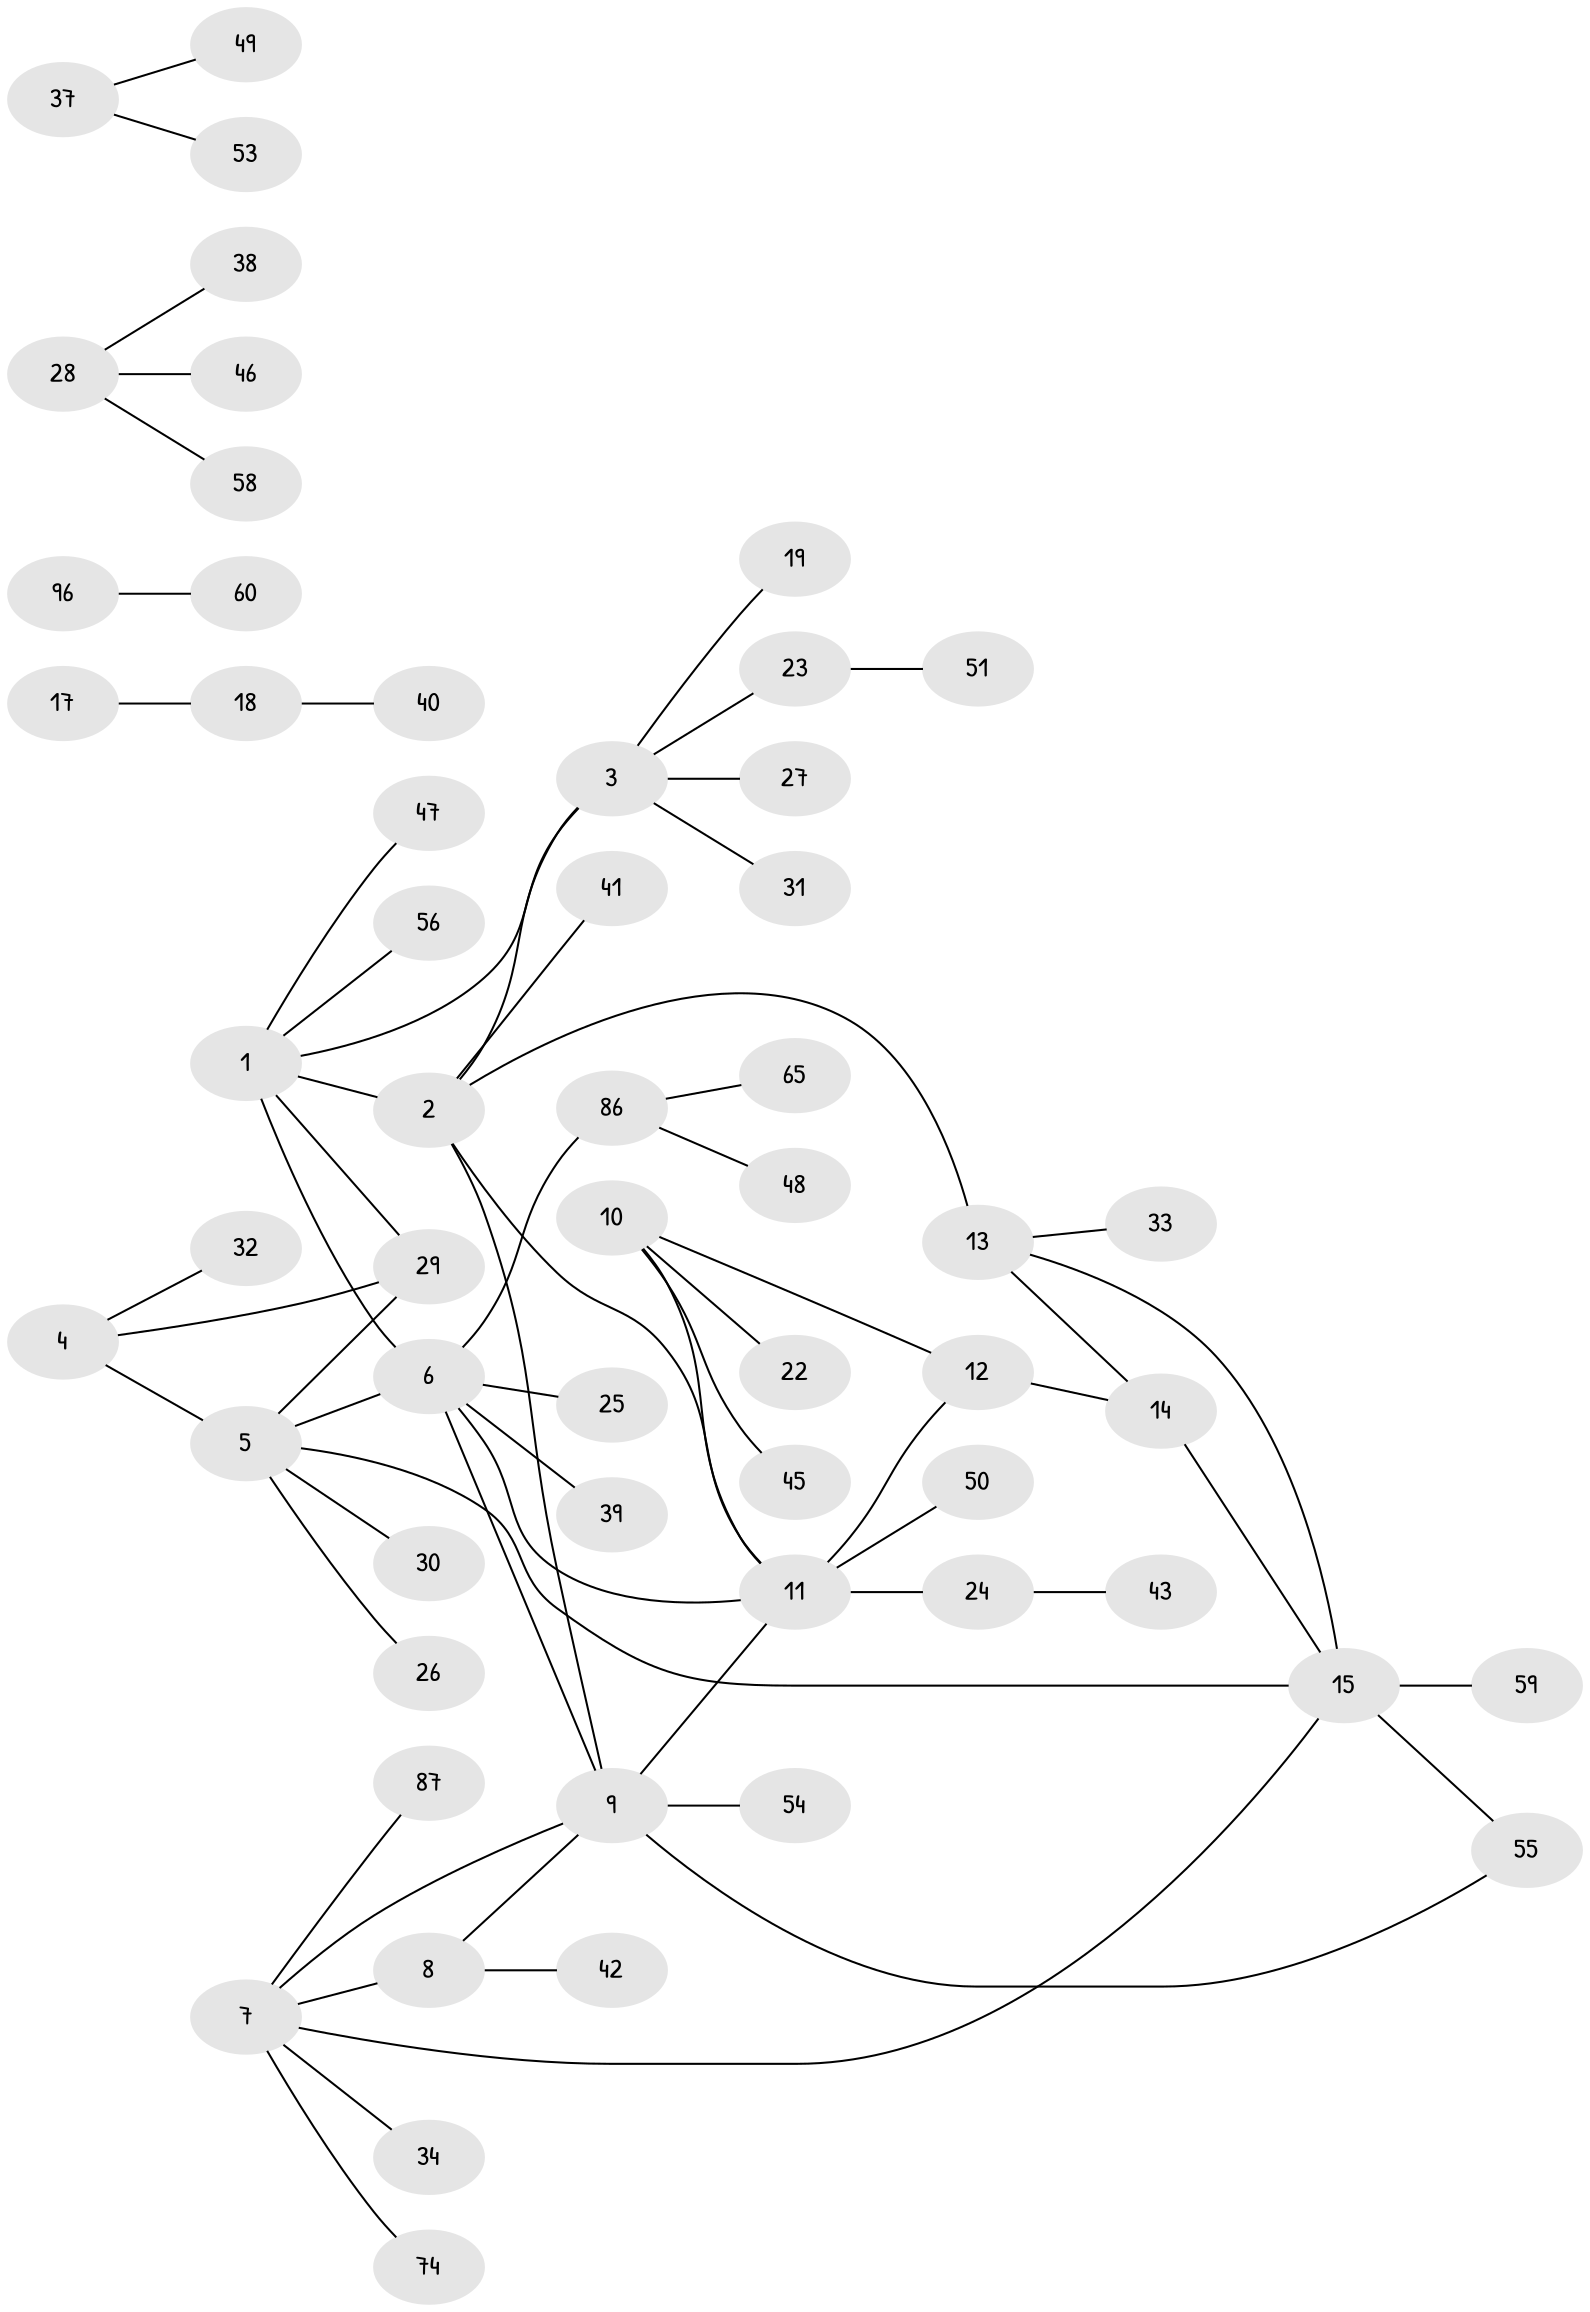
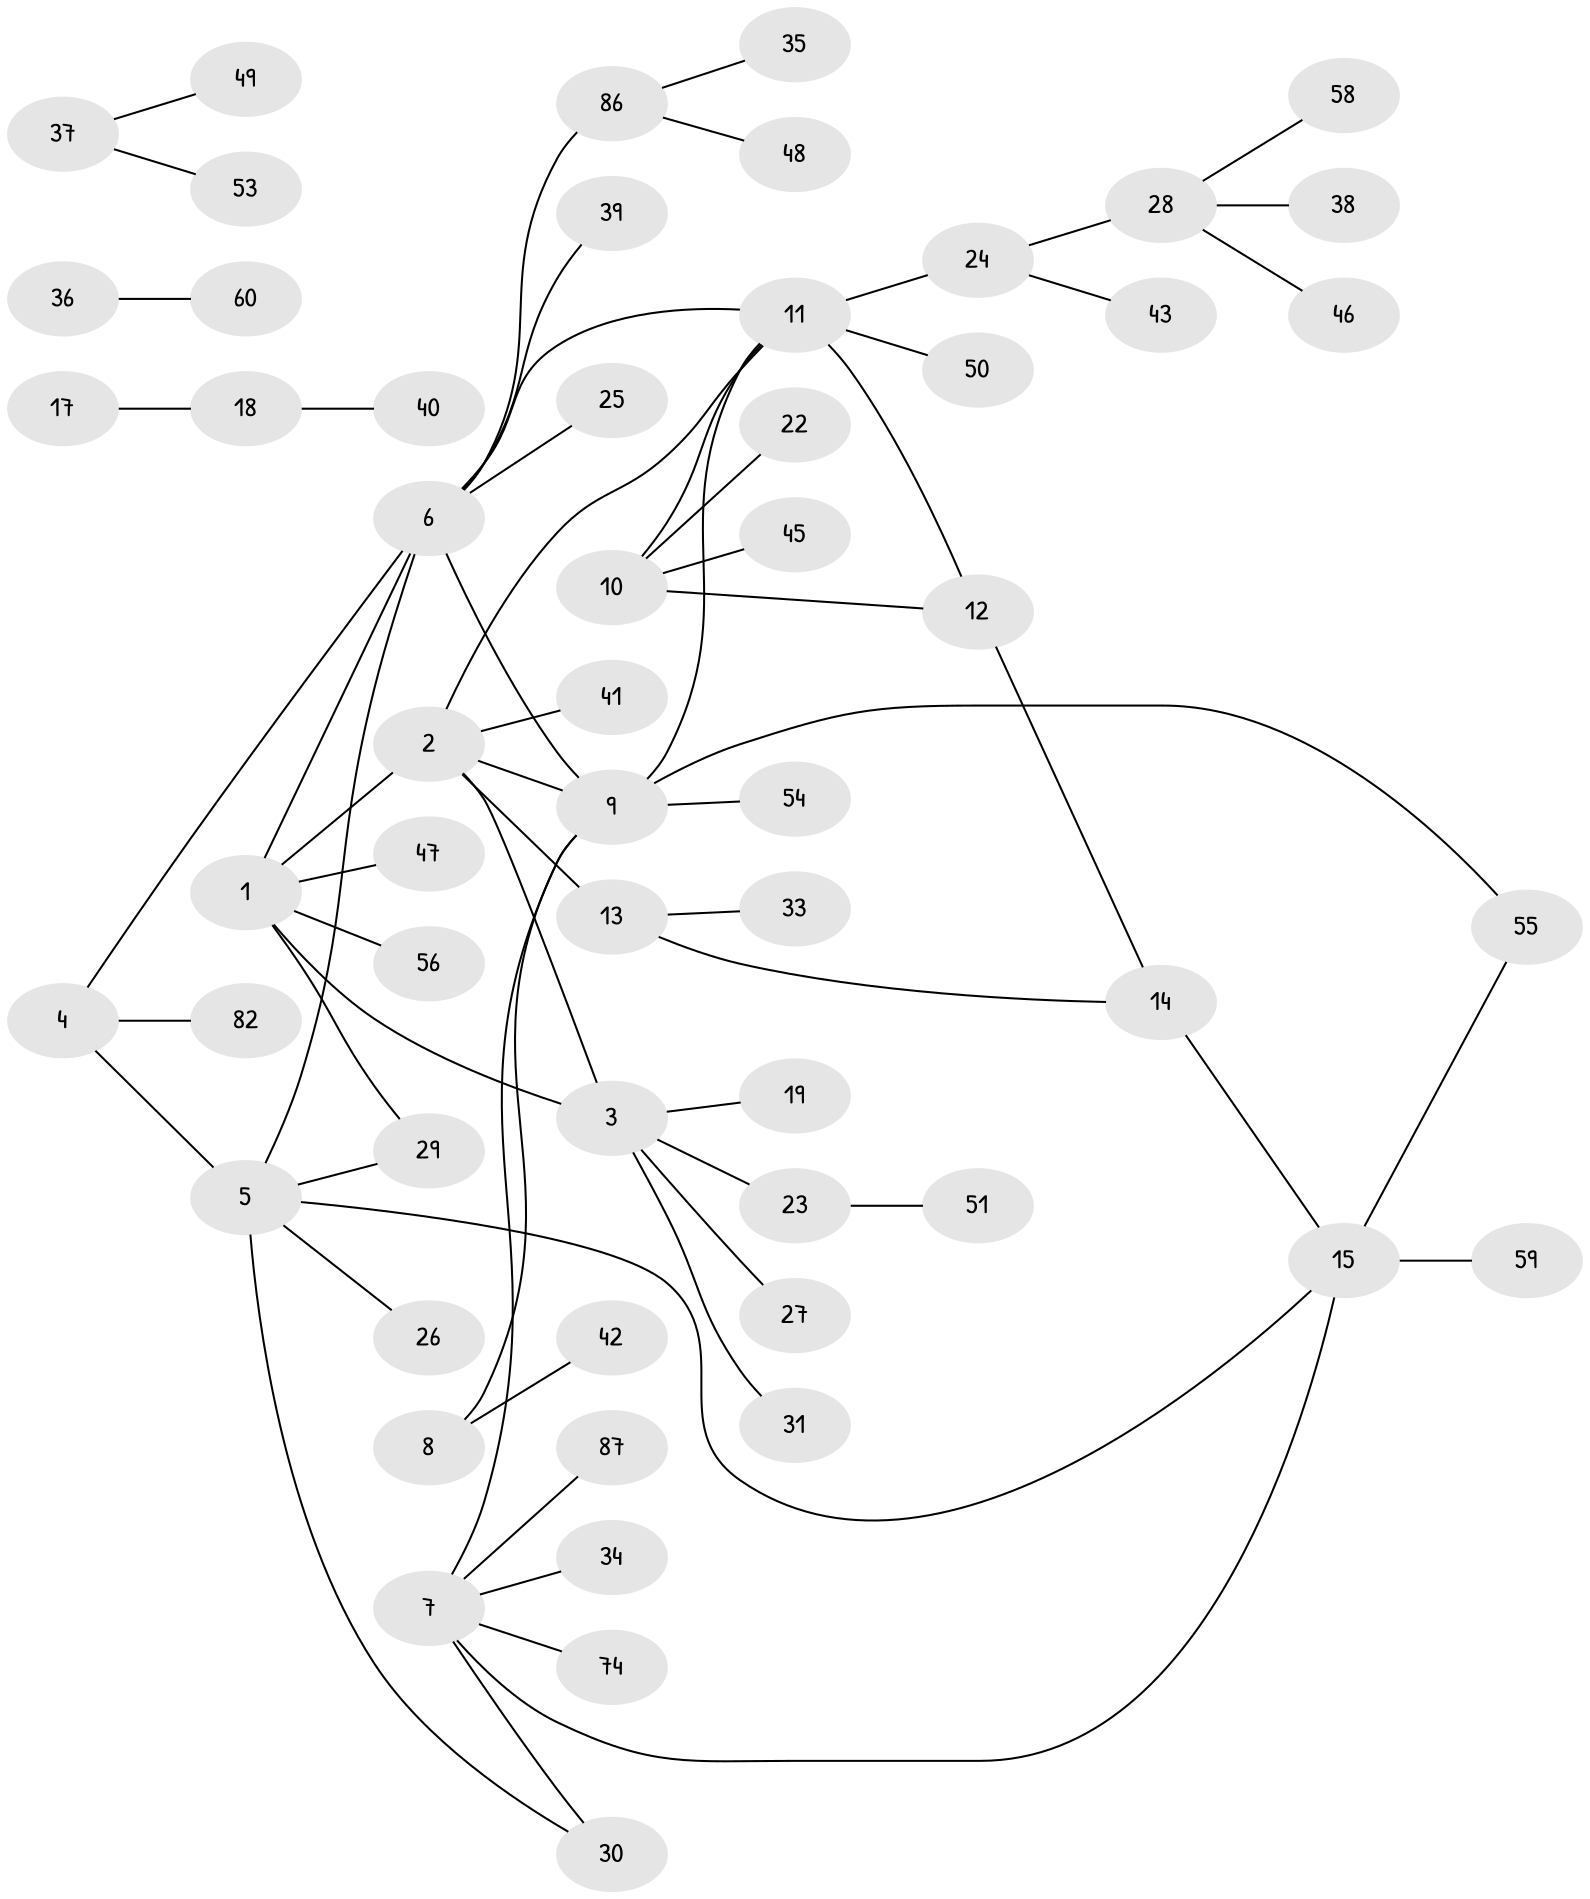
edge "28" -- "24": added
node "96": label "96" -> "36"
node "65": label "65" -> "35"
node "32": label "32" -> "82"
edge "29" -- "4": now "6" -- "4"
edge "13" -- "15": removed
edge "8" -- "7": now "30" -- "7"
